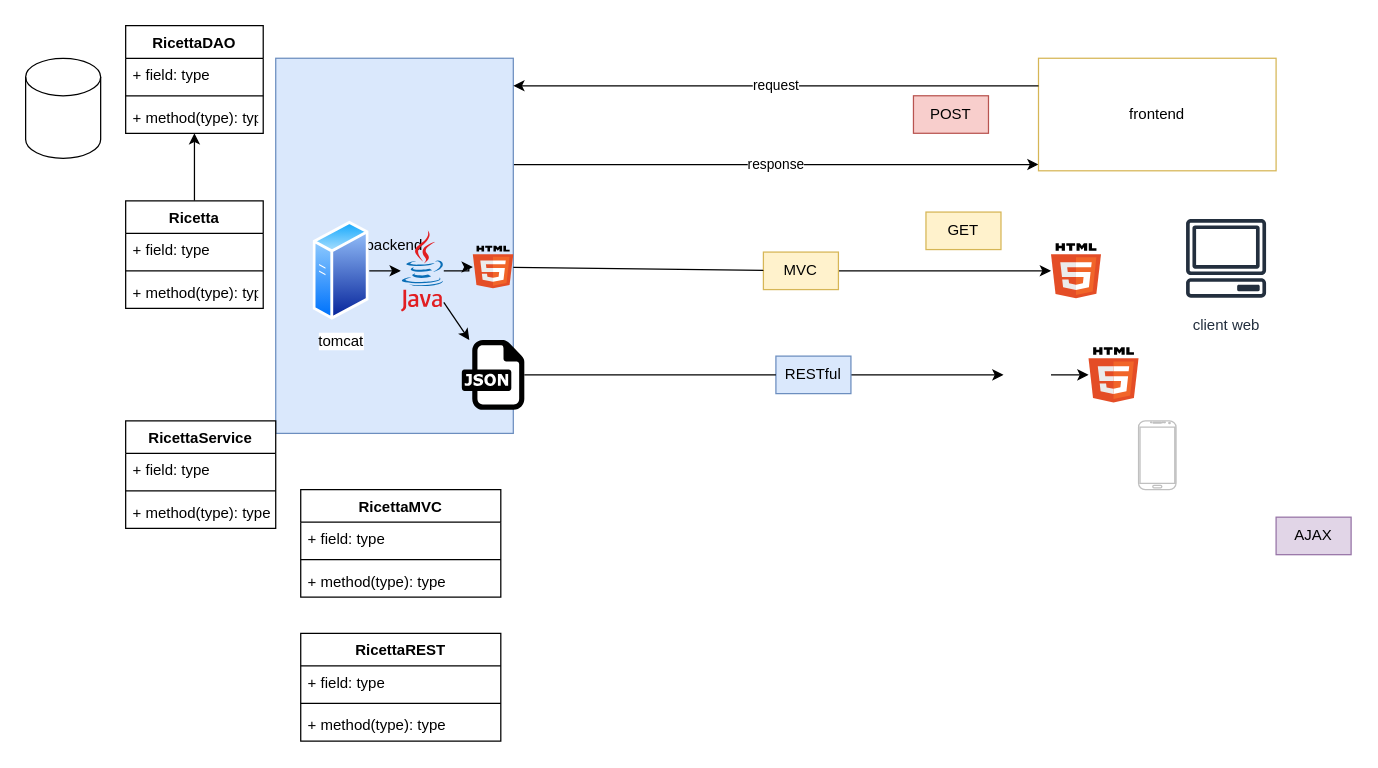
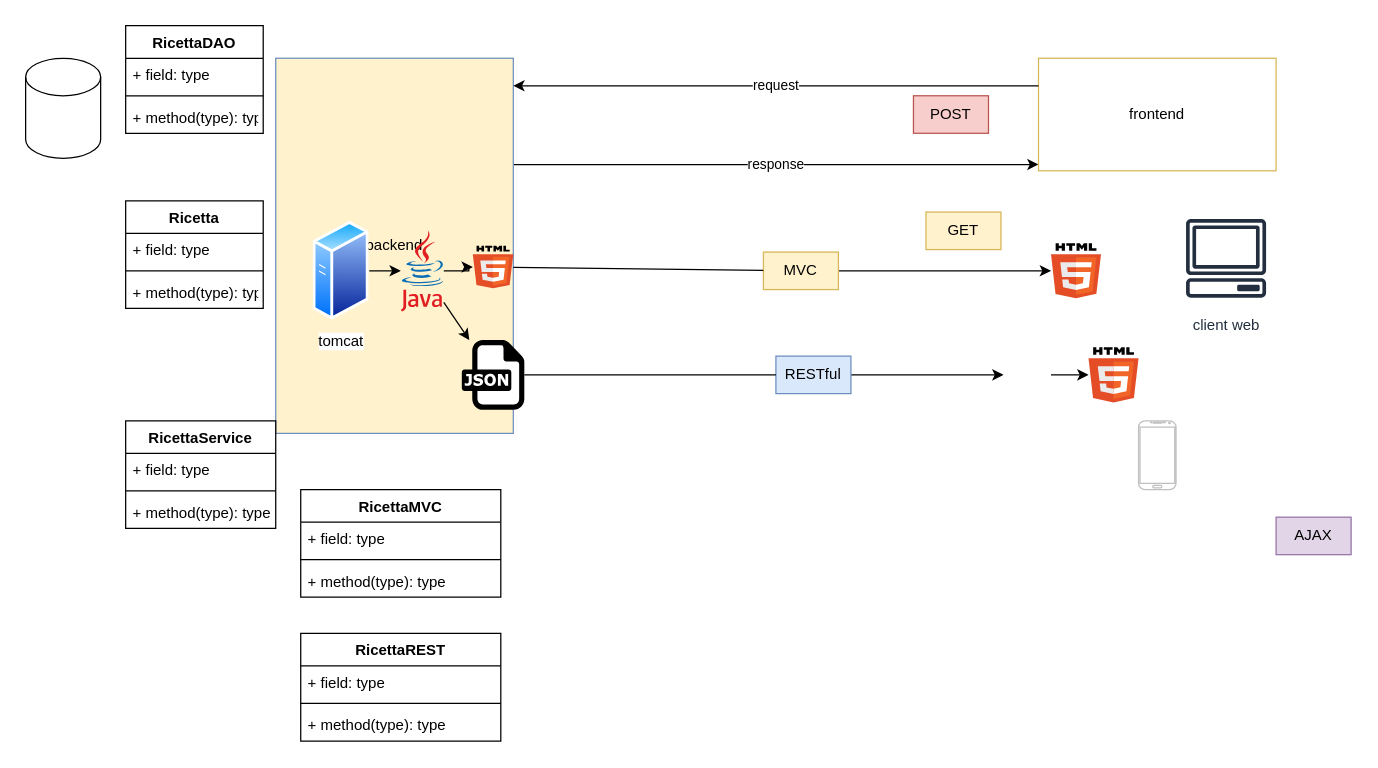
edge "Ricetta" -> "RicettaDAO": removed
node "backend": fillcolor #dae8fc -> #fff2cc
